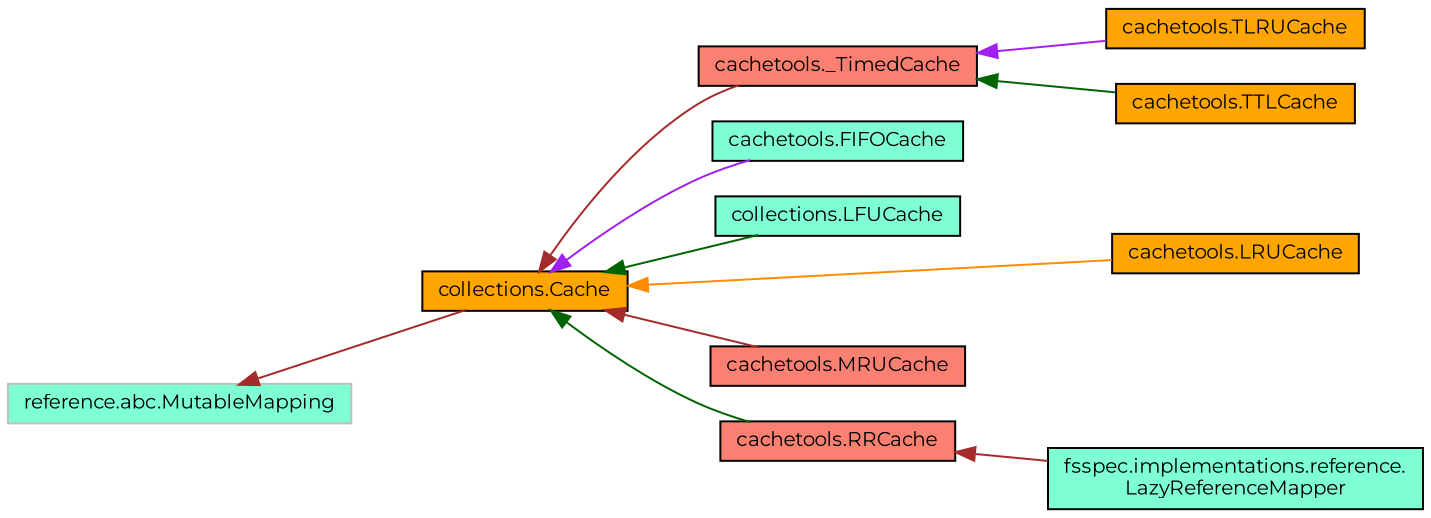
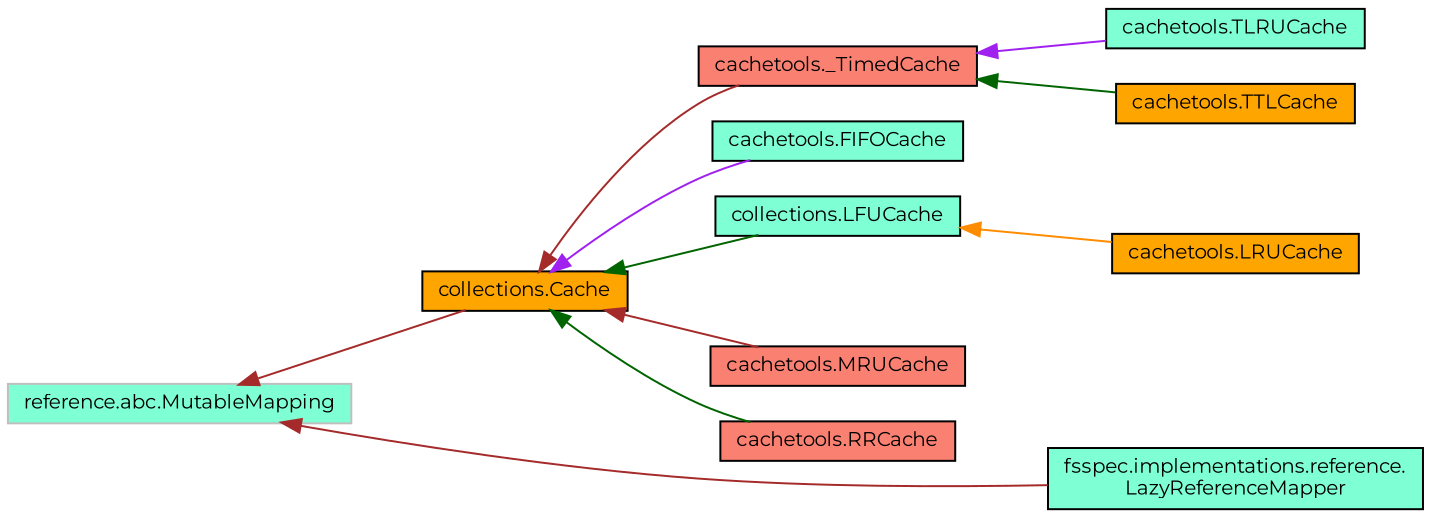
node "cachetools.TLRUCache": fillcolor orange -> aquamarine
edge "cachetools.LRUCache" -> "collections.Cache": now "cachetools.LRUCache" -> "collections.LFUCache"
edge "fsspec.implementations.reference. LazyReferenceMapper" -> "cachetools.RRCache": now "fsspec.implementations.reference. LazyReferenceMapper" -> "reference.abc.MutableMapping"
